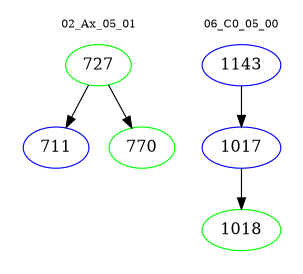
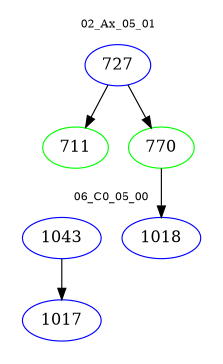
node "727": color green -> blue
node "1143": label "1143" -> "1043"
node "711": color blue -> green
edge "1017" -> "1018": now "770" -> "1018"
node "1018": color green -> blue
